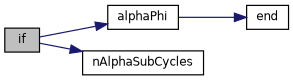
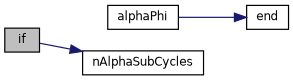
edge "if" -> "alphaPhi": removed
